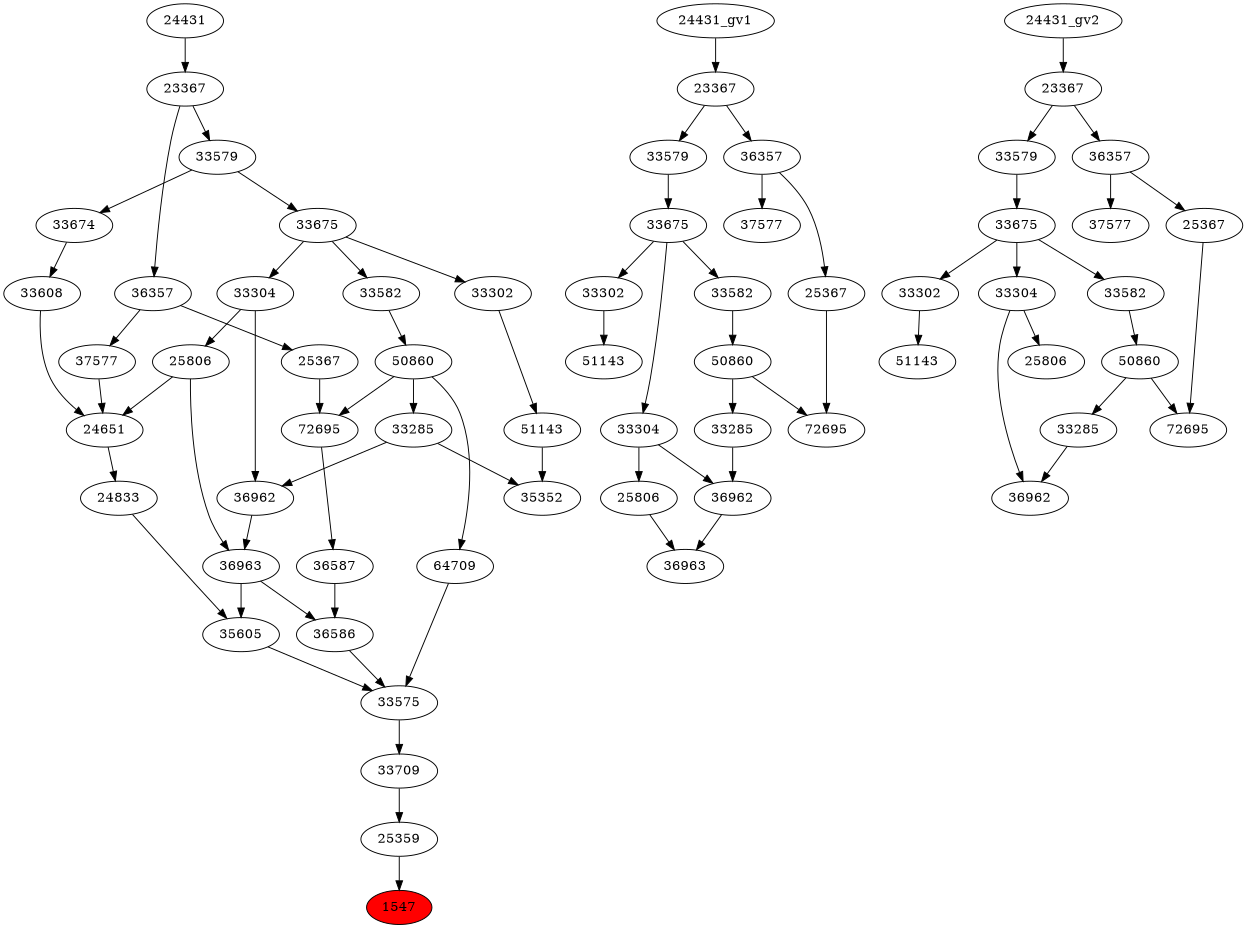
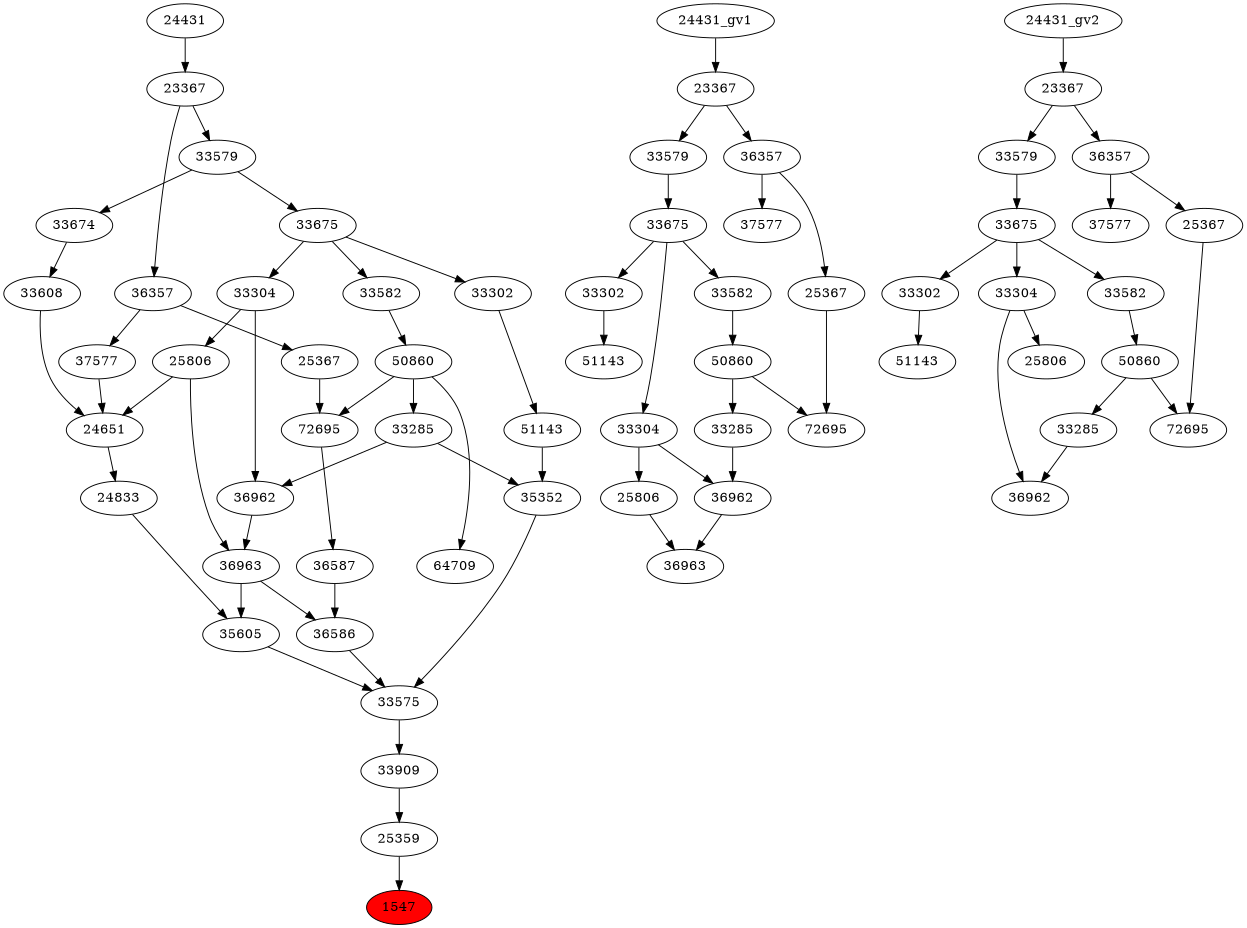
edge "64709" -> "33575": now "35352" -> "33575"
node "33709": label "33709" -> "33909"
